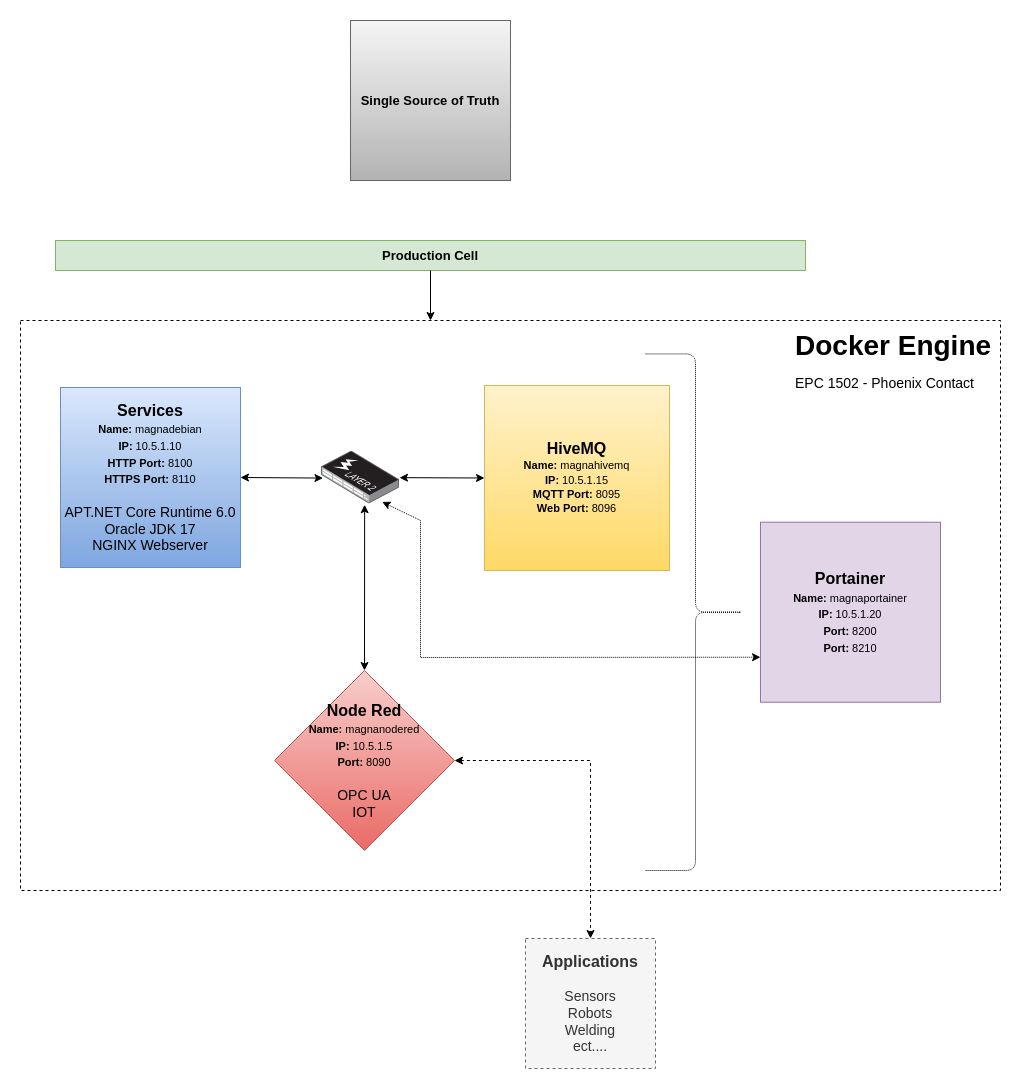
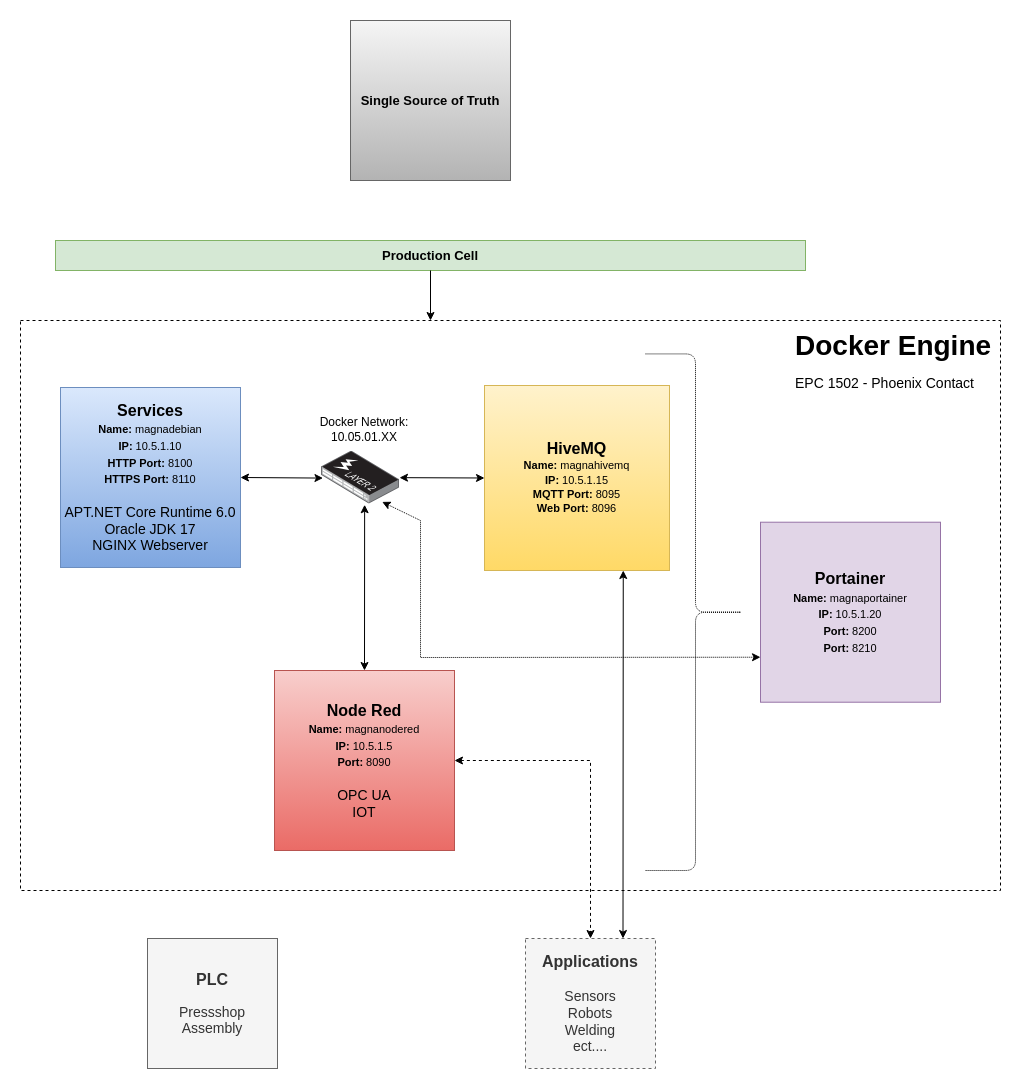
node "Docker Network: 10.05.01.XX": added
edge "HiveMQ Name: magnahivemq IP: 10.5.1.15 MQTT Port: 8095 Web Port: 8096" -- "Applications Sensors Robots Welding ect....": added
node "Node Red Name: magnanodered IP: 10.5.1.5 Port: 8090 OPC UA IOT": shape diamond -> rectangle
node "PLC Pressshop Assembly": added
